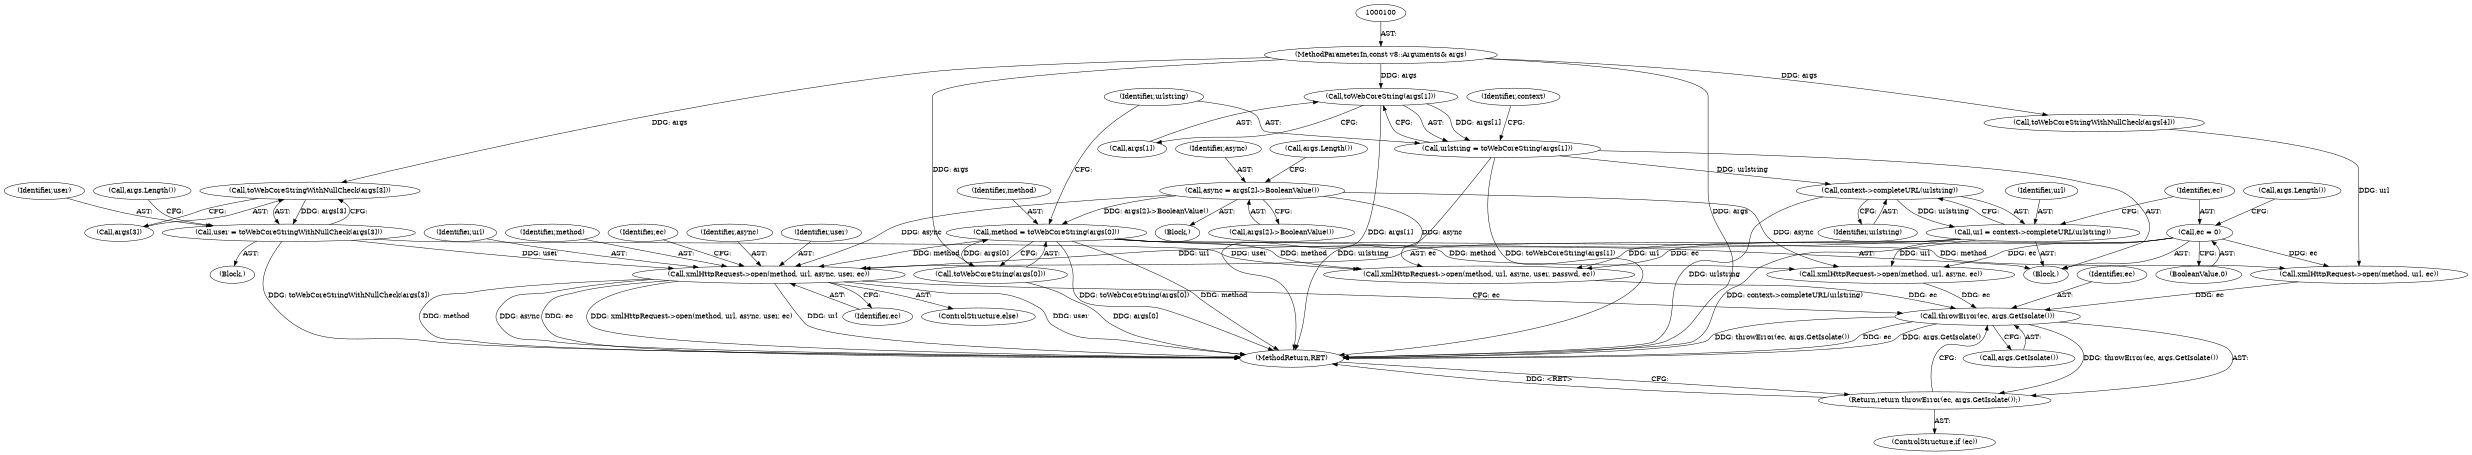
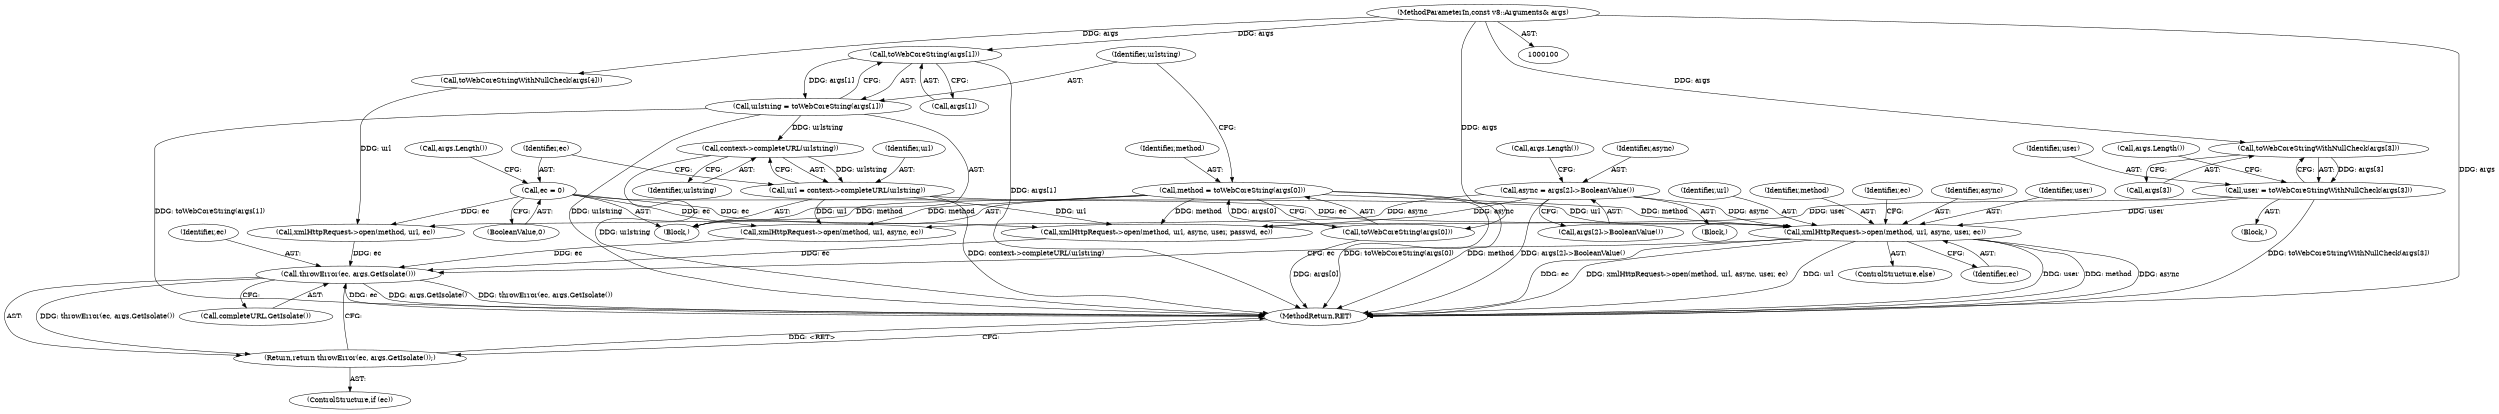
edge "1000100" -> "(MethodParameterIn,const v8::Arguments& args)": reversed
node "(Identifier,context)": removed
edge "(Call,async = args[2]->BooleanValue())" -> "(Call,method = toWebCoreString(args[0]))": now "(Call,async = args[2]->BooleanValue())" -> "(MethodReturn,RET)"
edge "(Call,ec = 0)" -> "(Call,xmlHttpRequest->open(method, url, async, user, ec))": label "AST: ec" -> "DDG: ec"
node "(Call,args.GetIsolate())": label "(Call,args.GetIsolate())" -> "(Call,completeURL.GetIsolate())"
